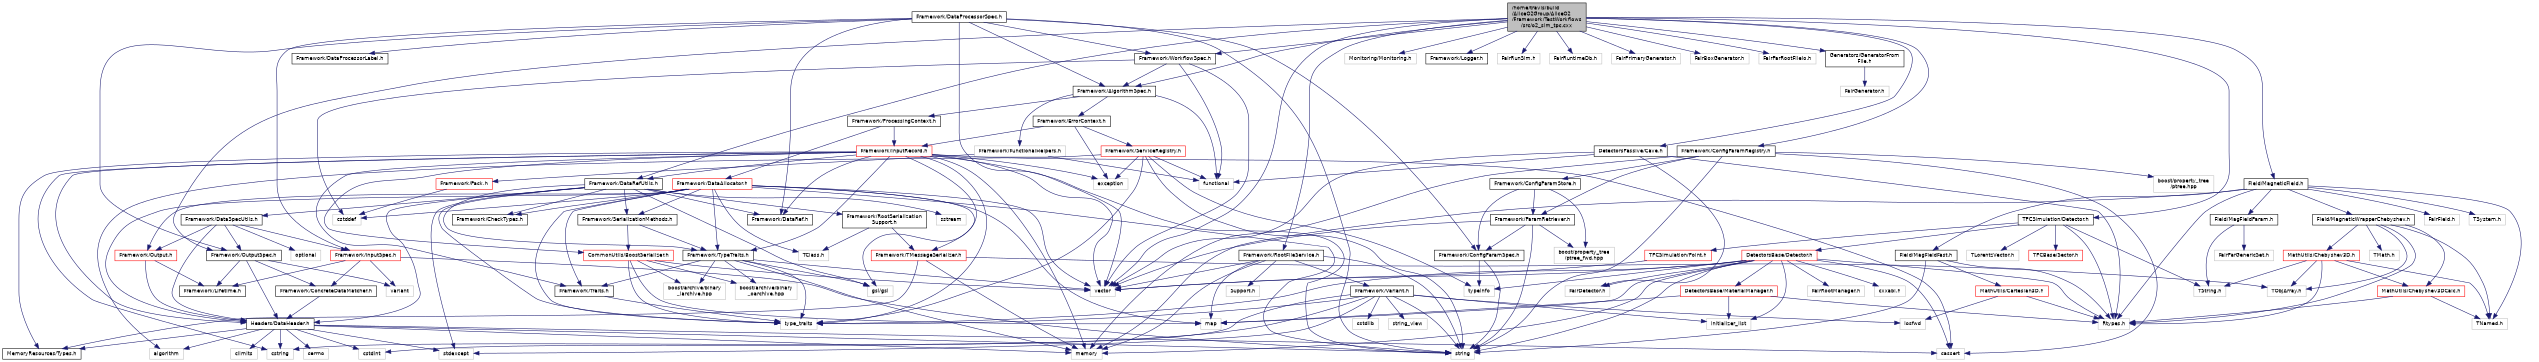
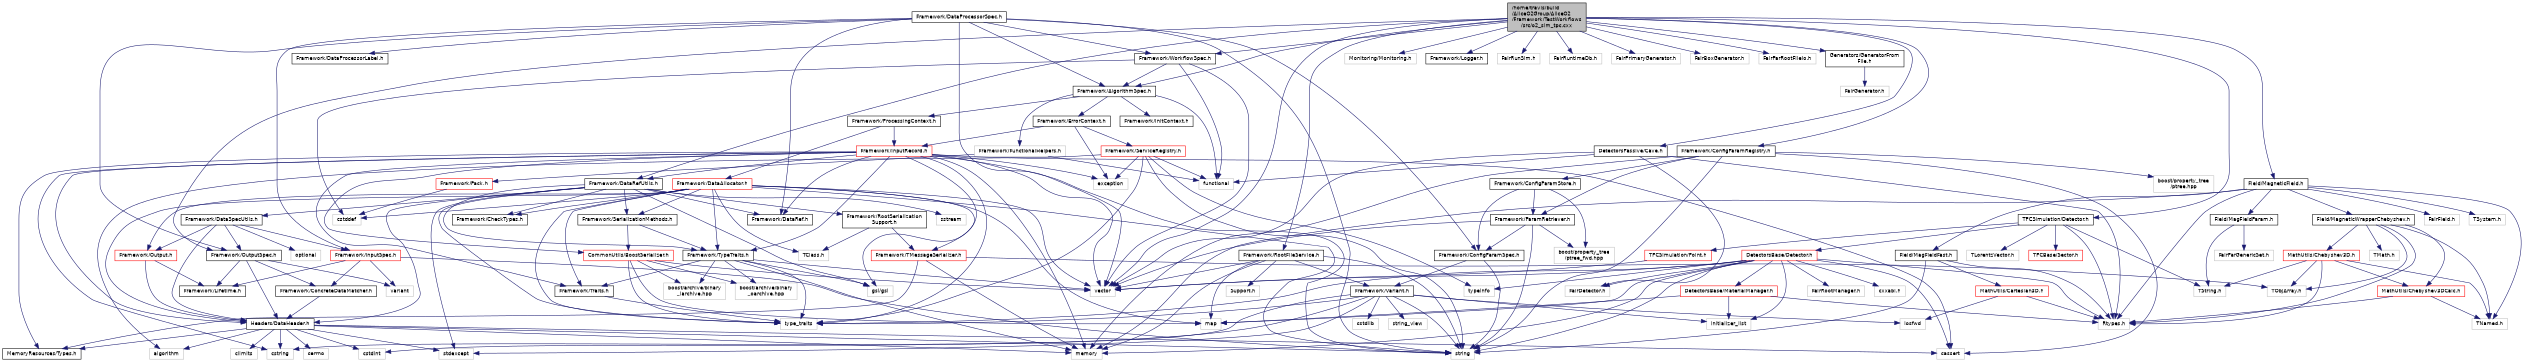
node "Framework/InitContext.h": added
edge "Framework/ConfigParamSpec.h" -> "typeinfo": now "Framework/ConfigParamSpec.h" -> "Framework/Variant.h"
